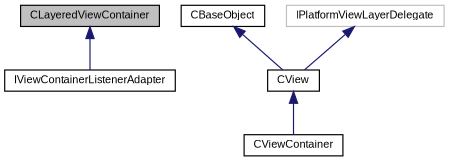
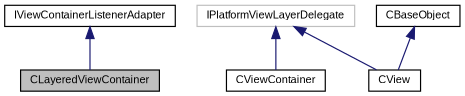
edge "IViewContainerListenerAdapter" -> "CLayeredViewContainer": reversed
edge "CViewContainer" -> "CView": now "CViewContainer" -> "IPlatformViewLayerDelegate"
